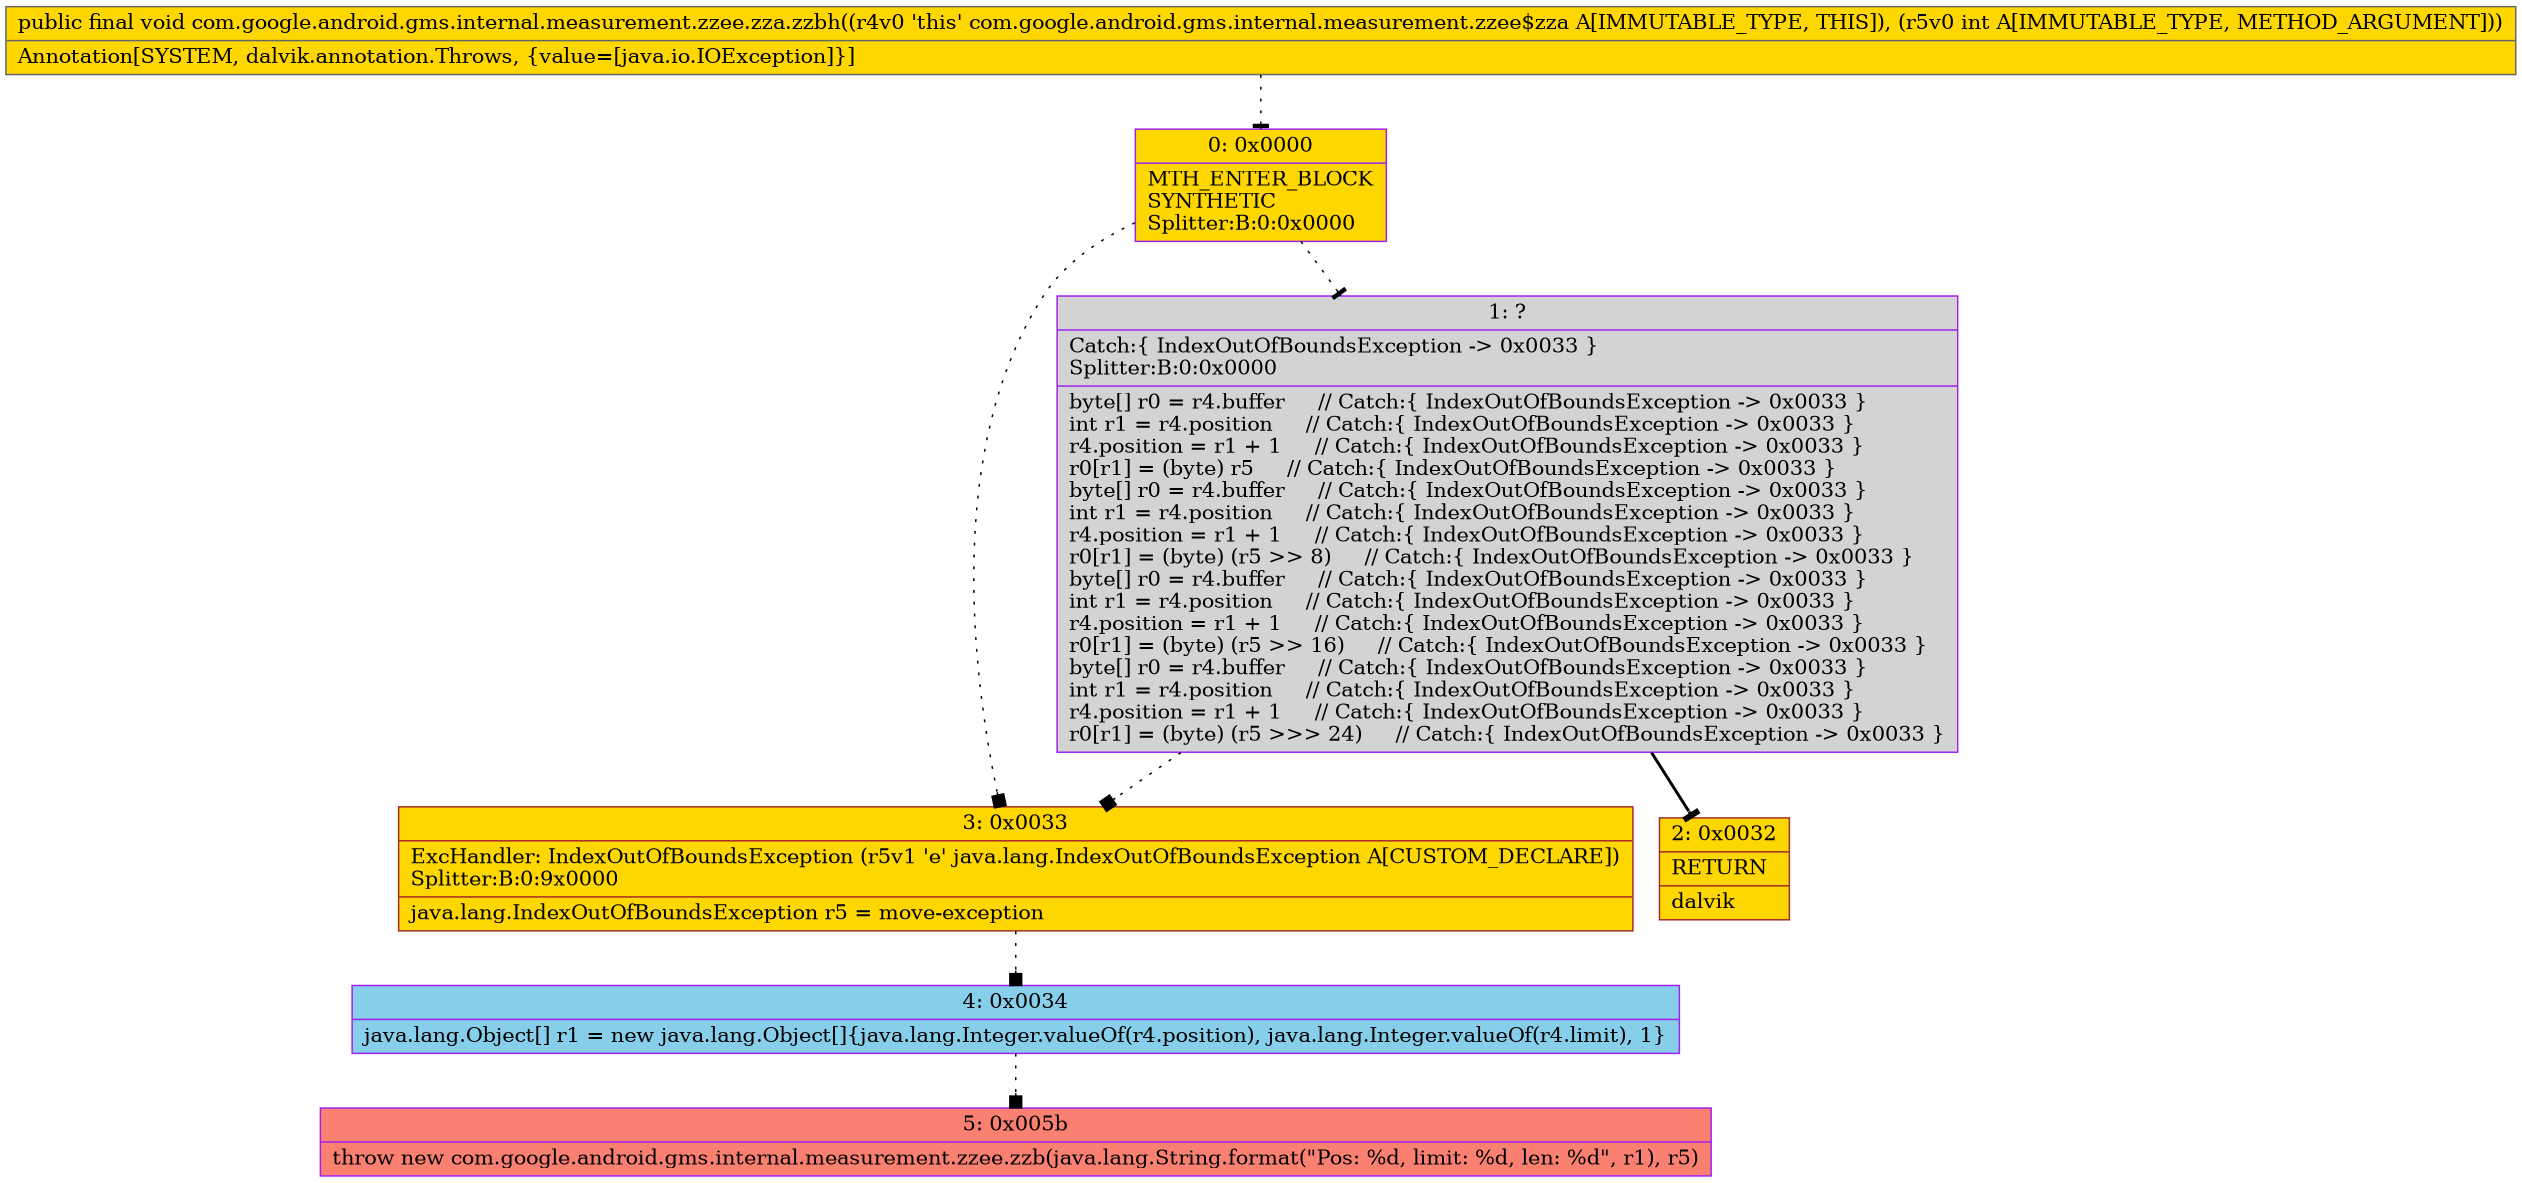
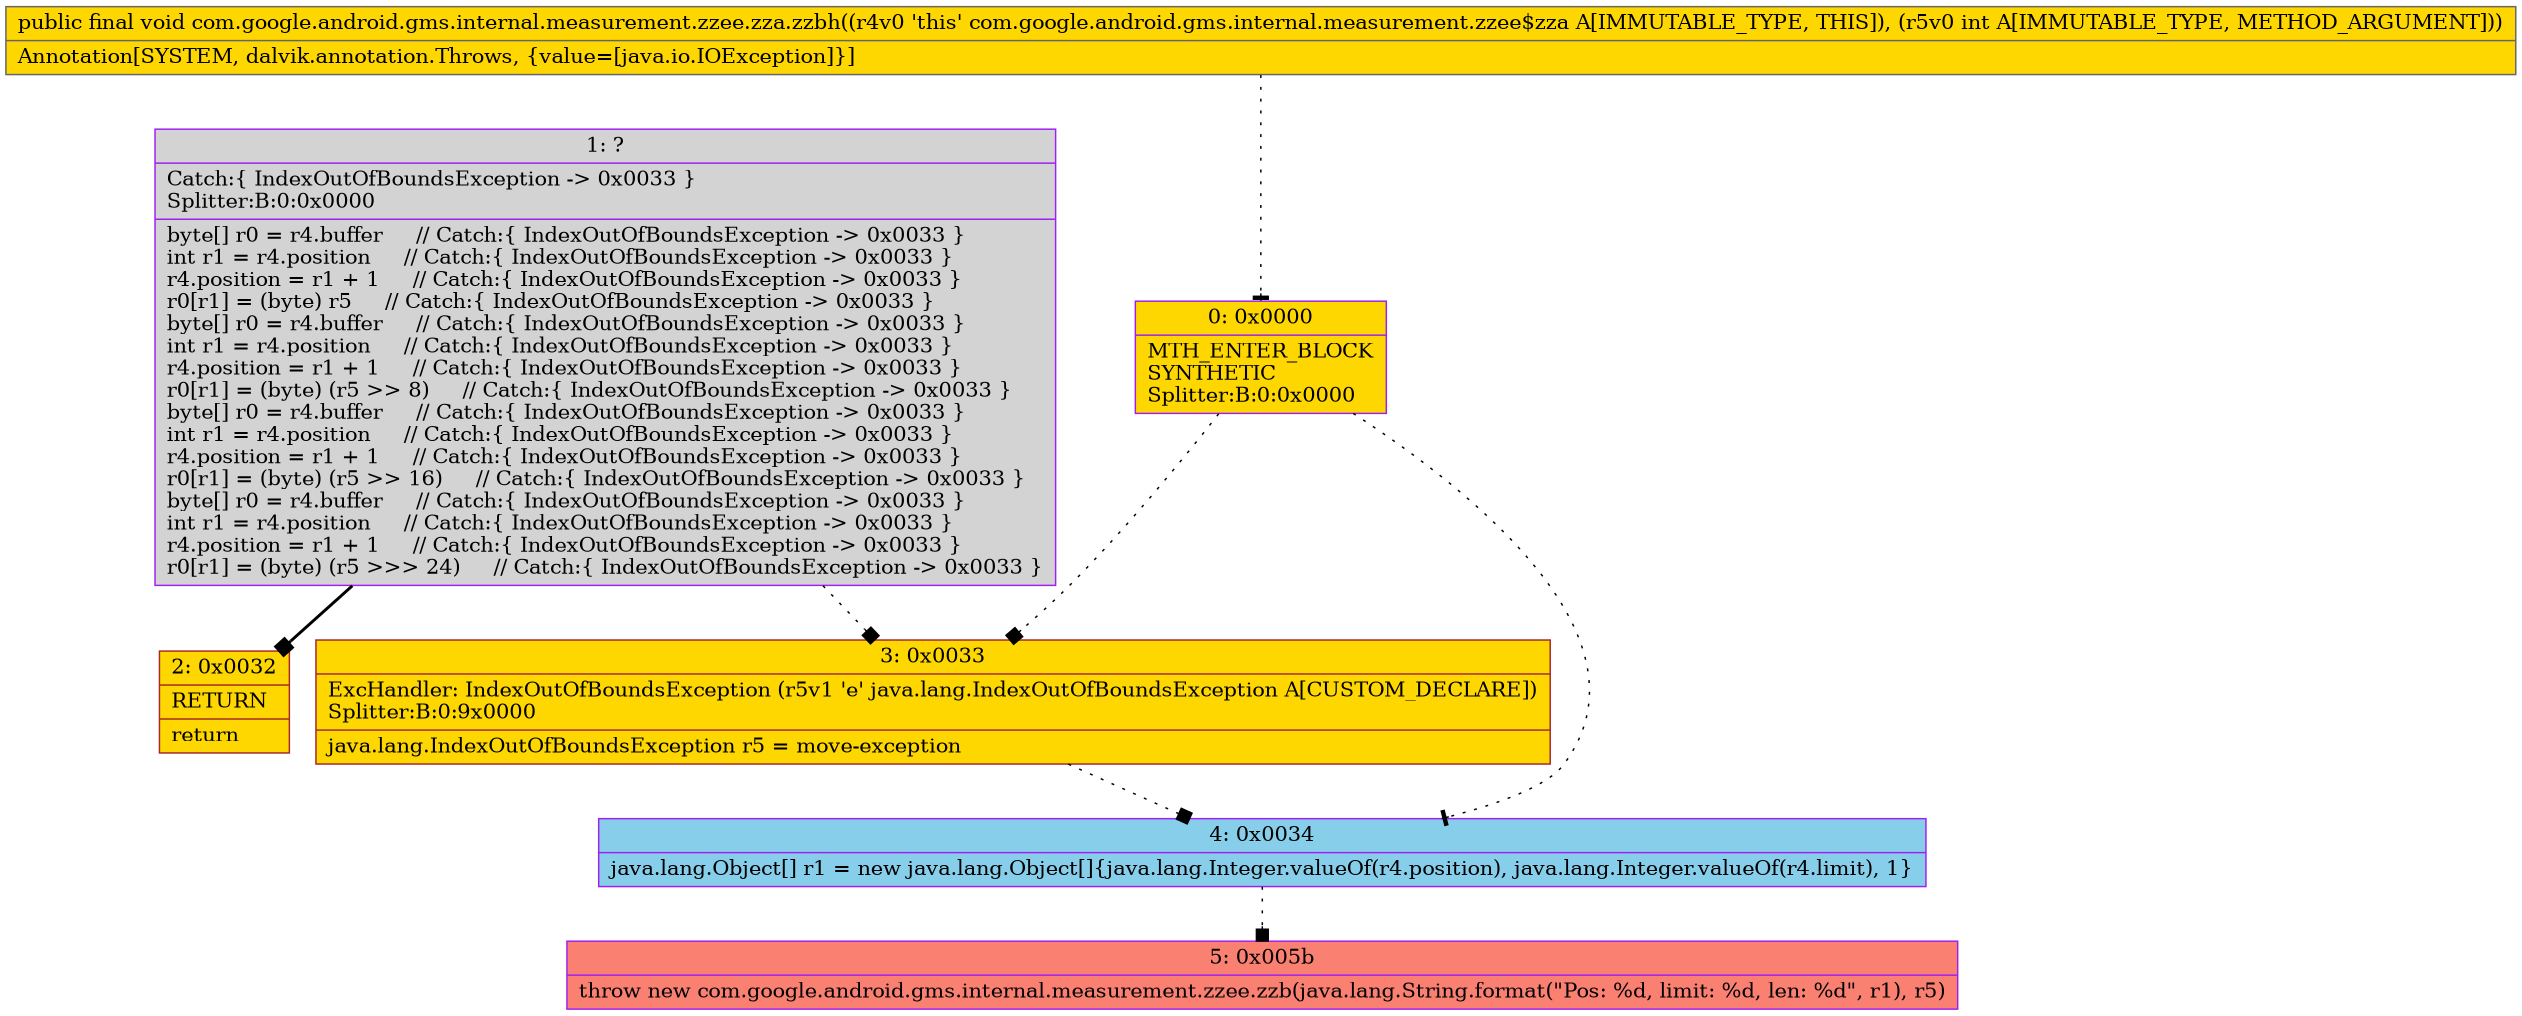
edge "0: 0x0000" -> "1: ?": now "0: 0x0000" -> "4: 0x0034"
edge "1: ?" -> "2: 0x0032": arrowhead tee -> box
node "2: 0x0032": text "dalvik" -> "return"
